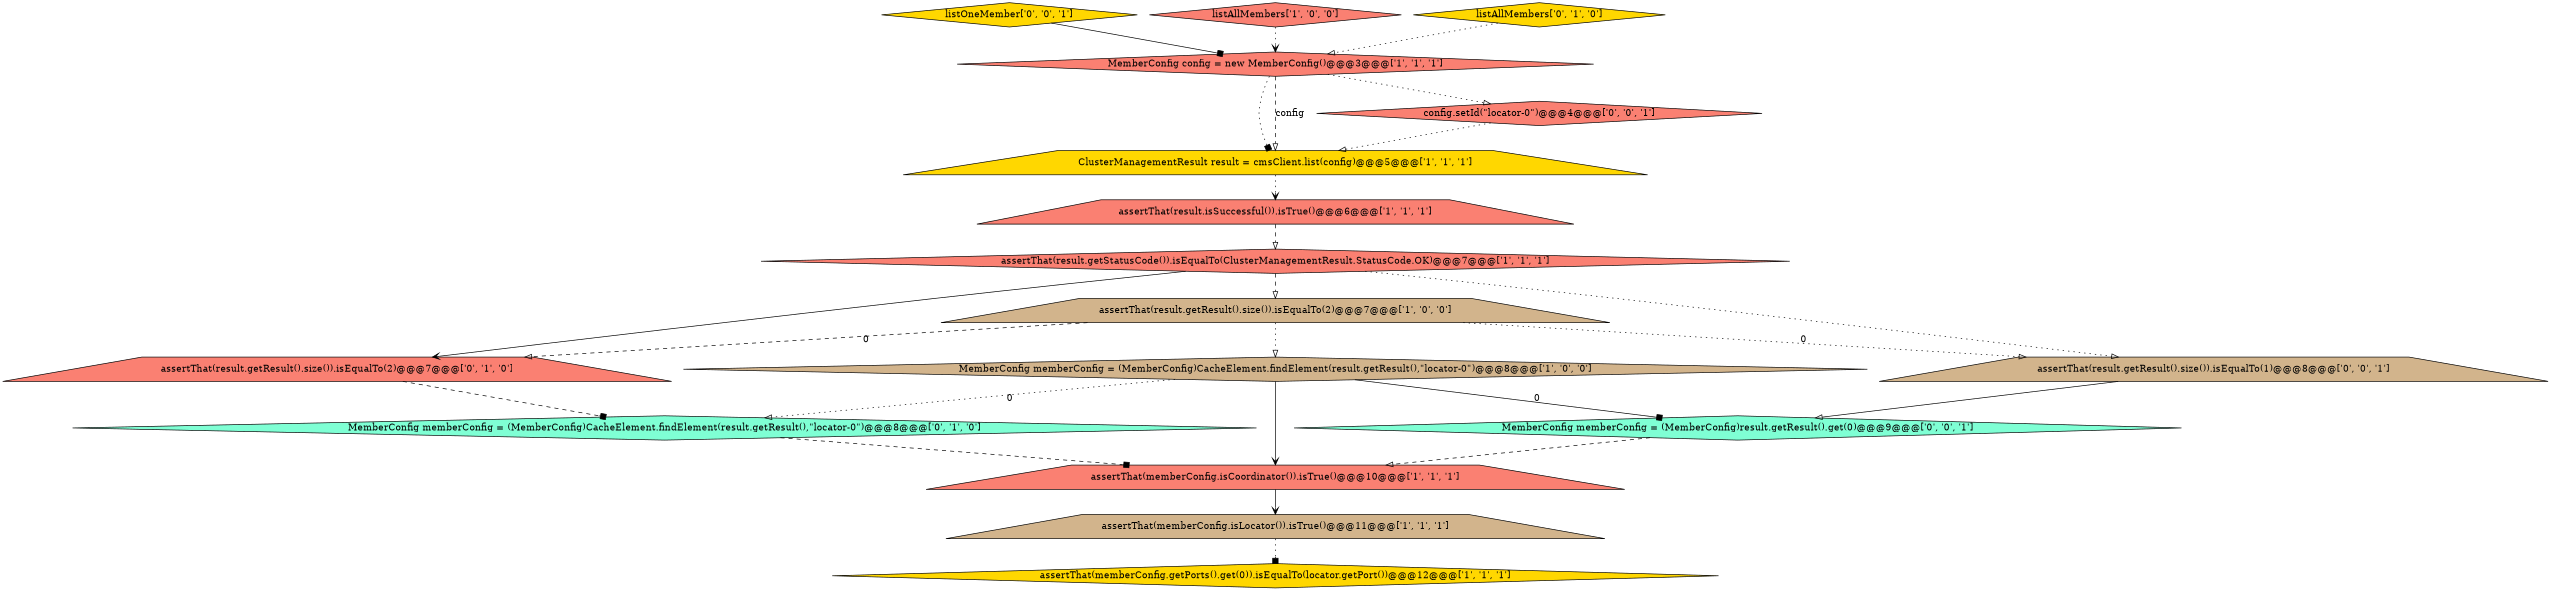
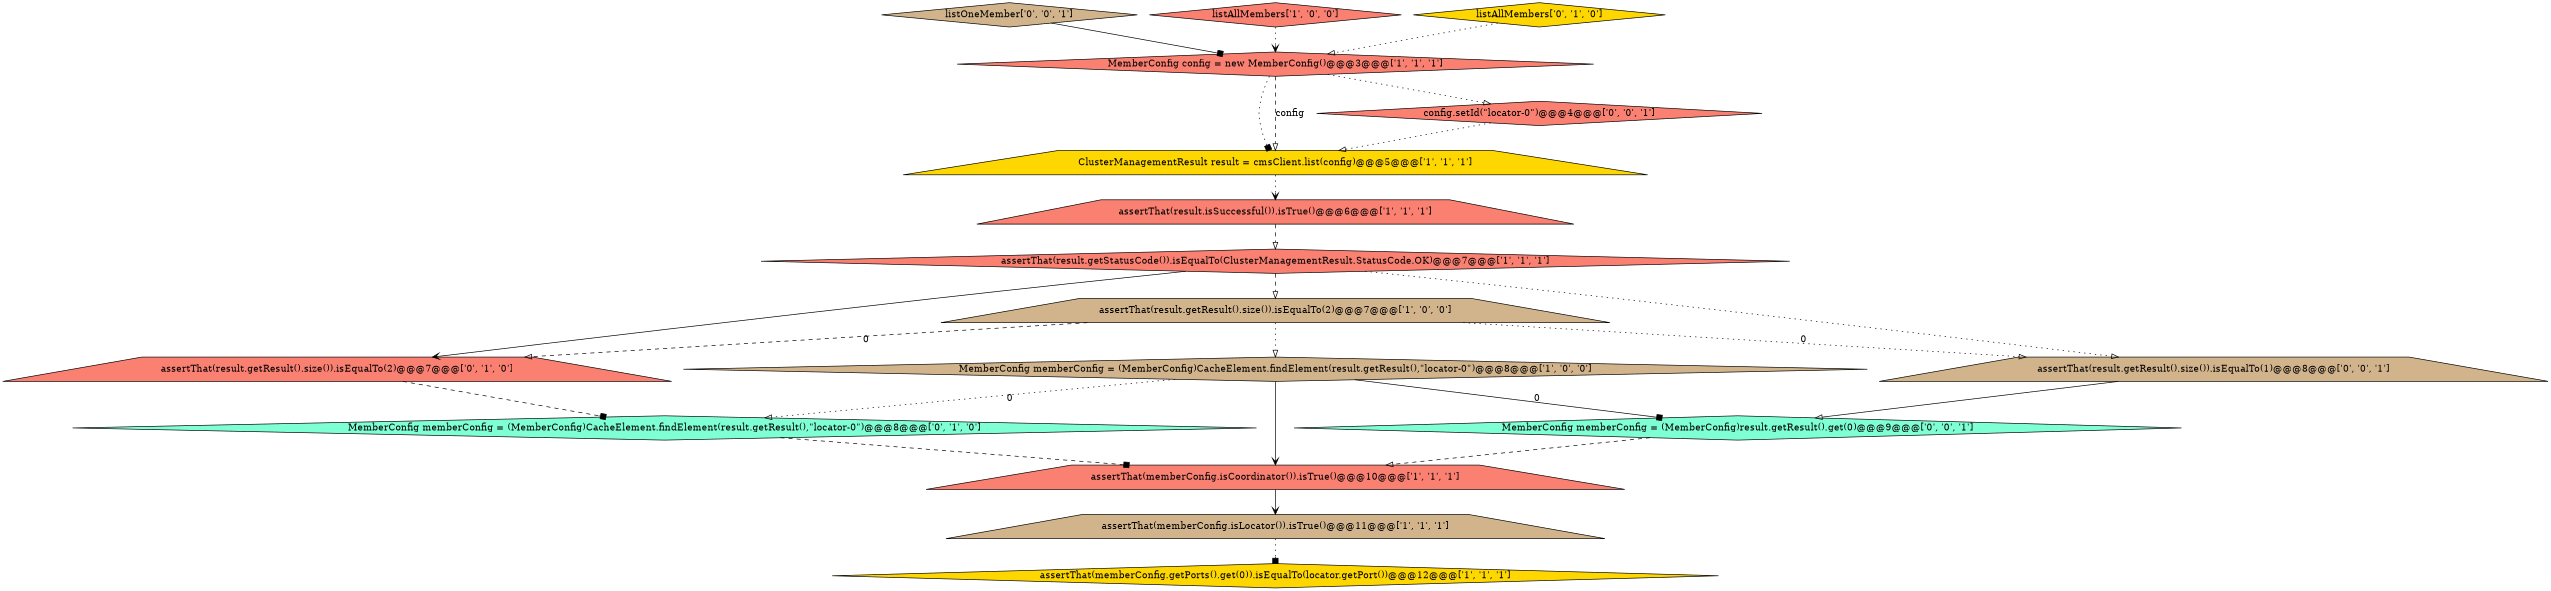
node "listOneMember['0', '0', '1']": fillcolor gold -> tan
